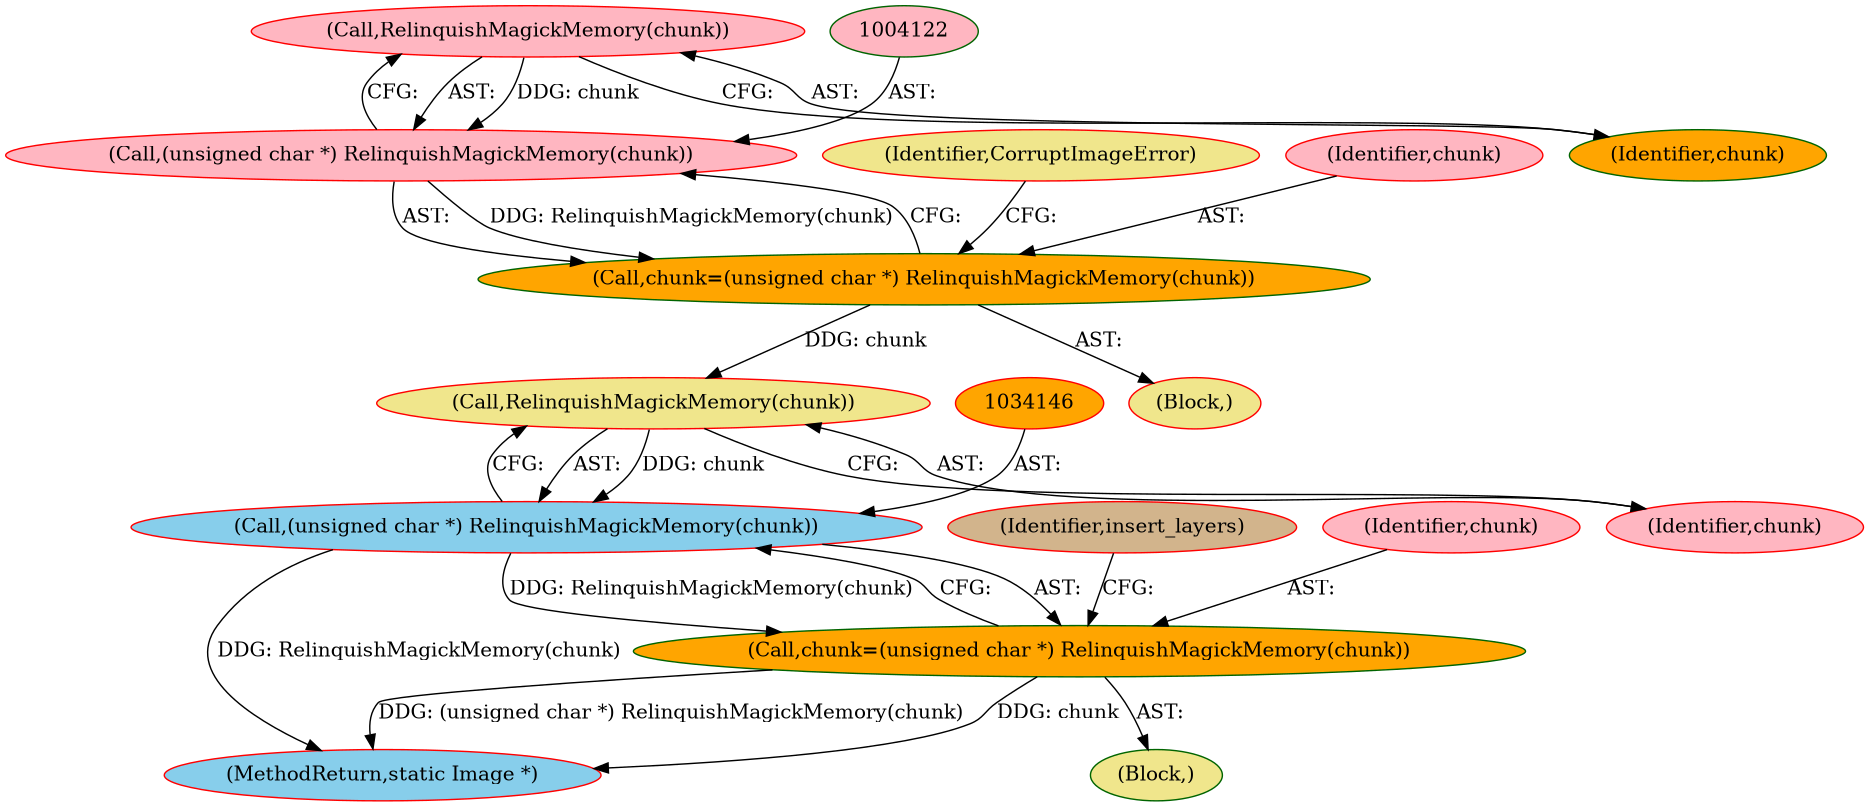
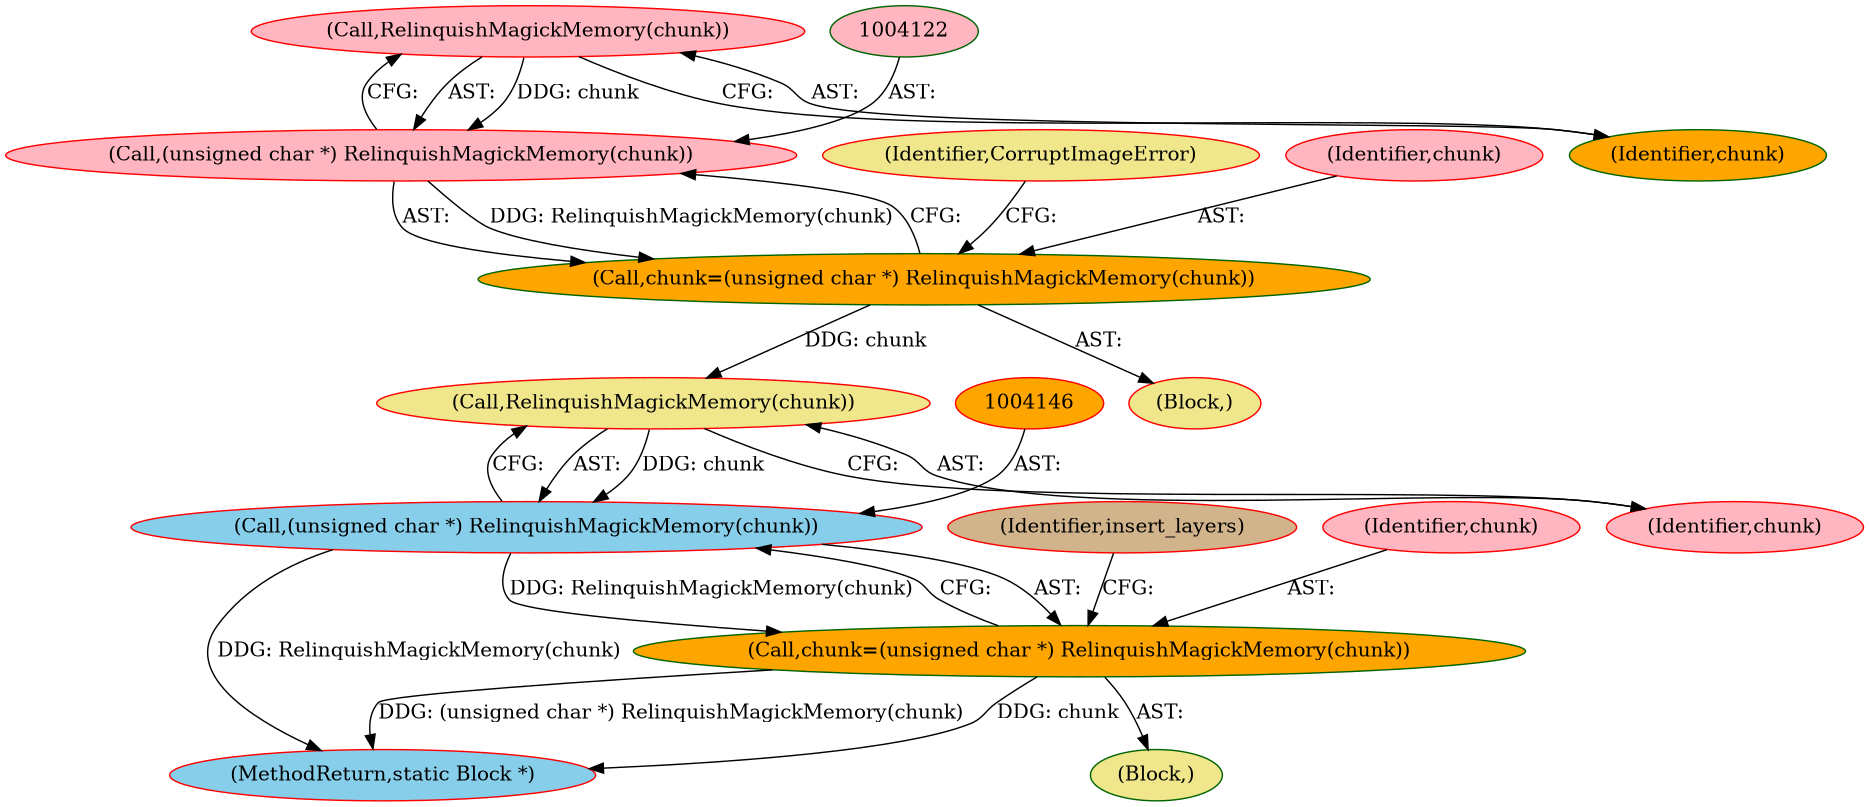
node "1034146": label "1034146" -> "1004146"
node "(MethodReturn,static Image *)": label "(MethodReturn,static Image *)" -> "(MethodReturn,static Block *)"
